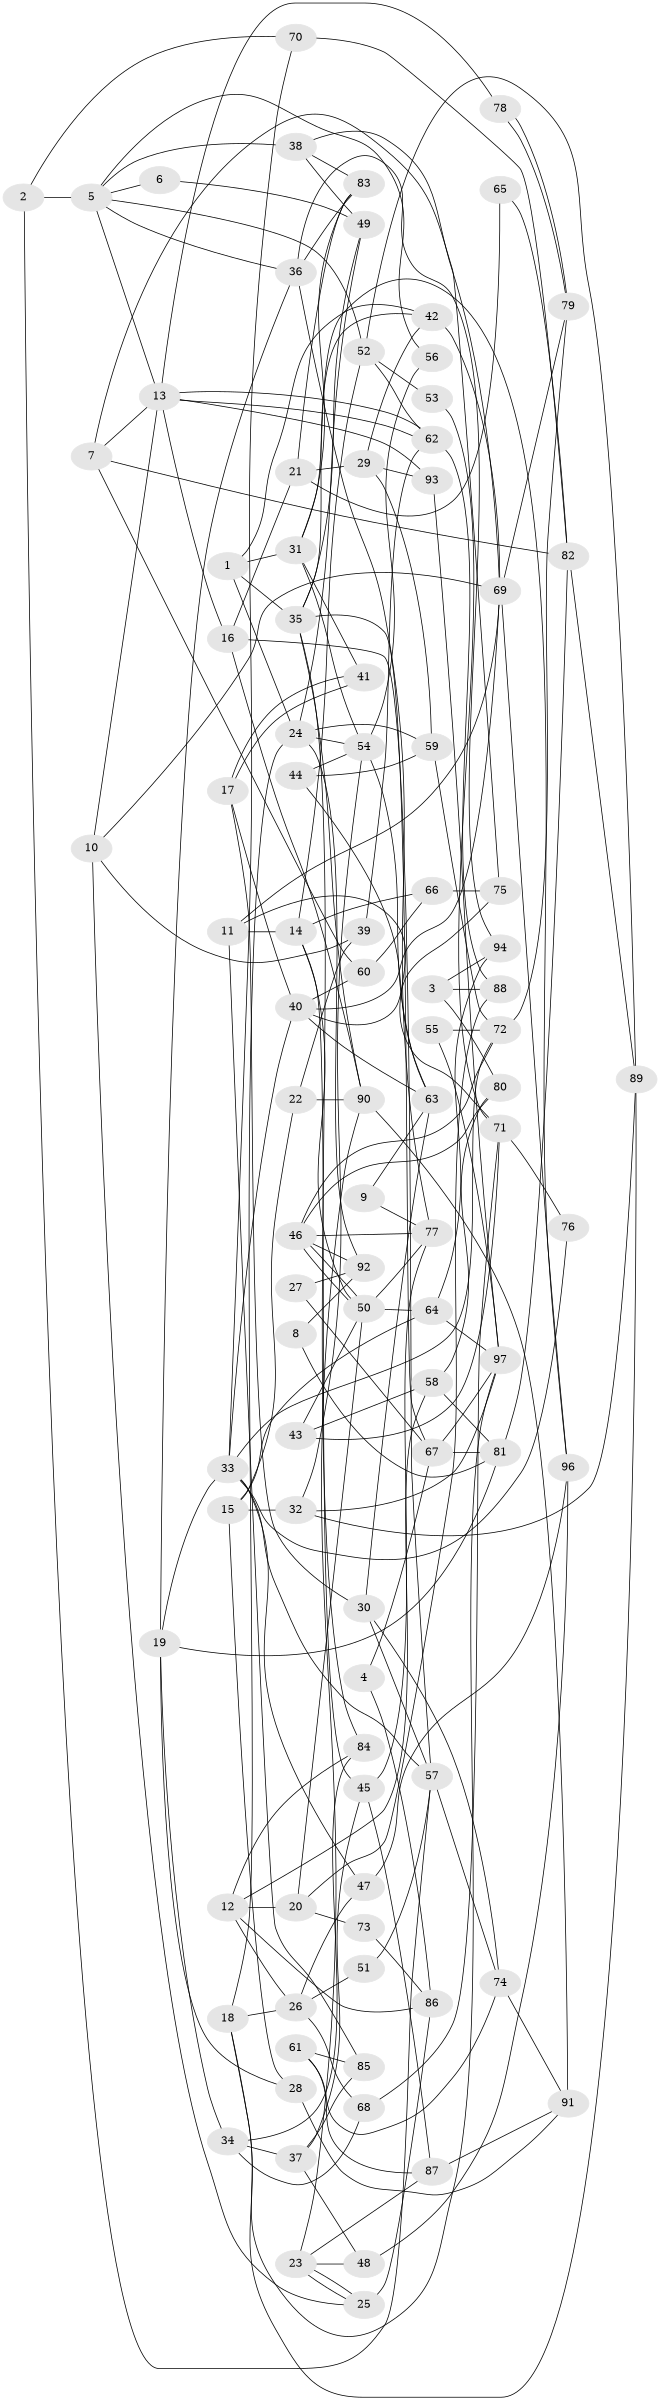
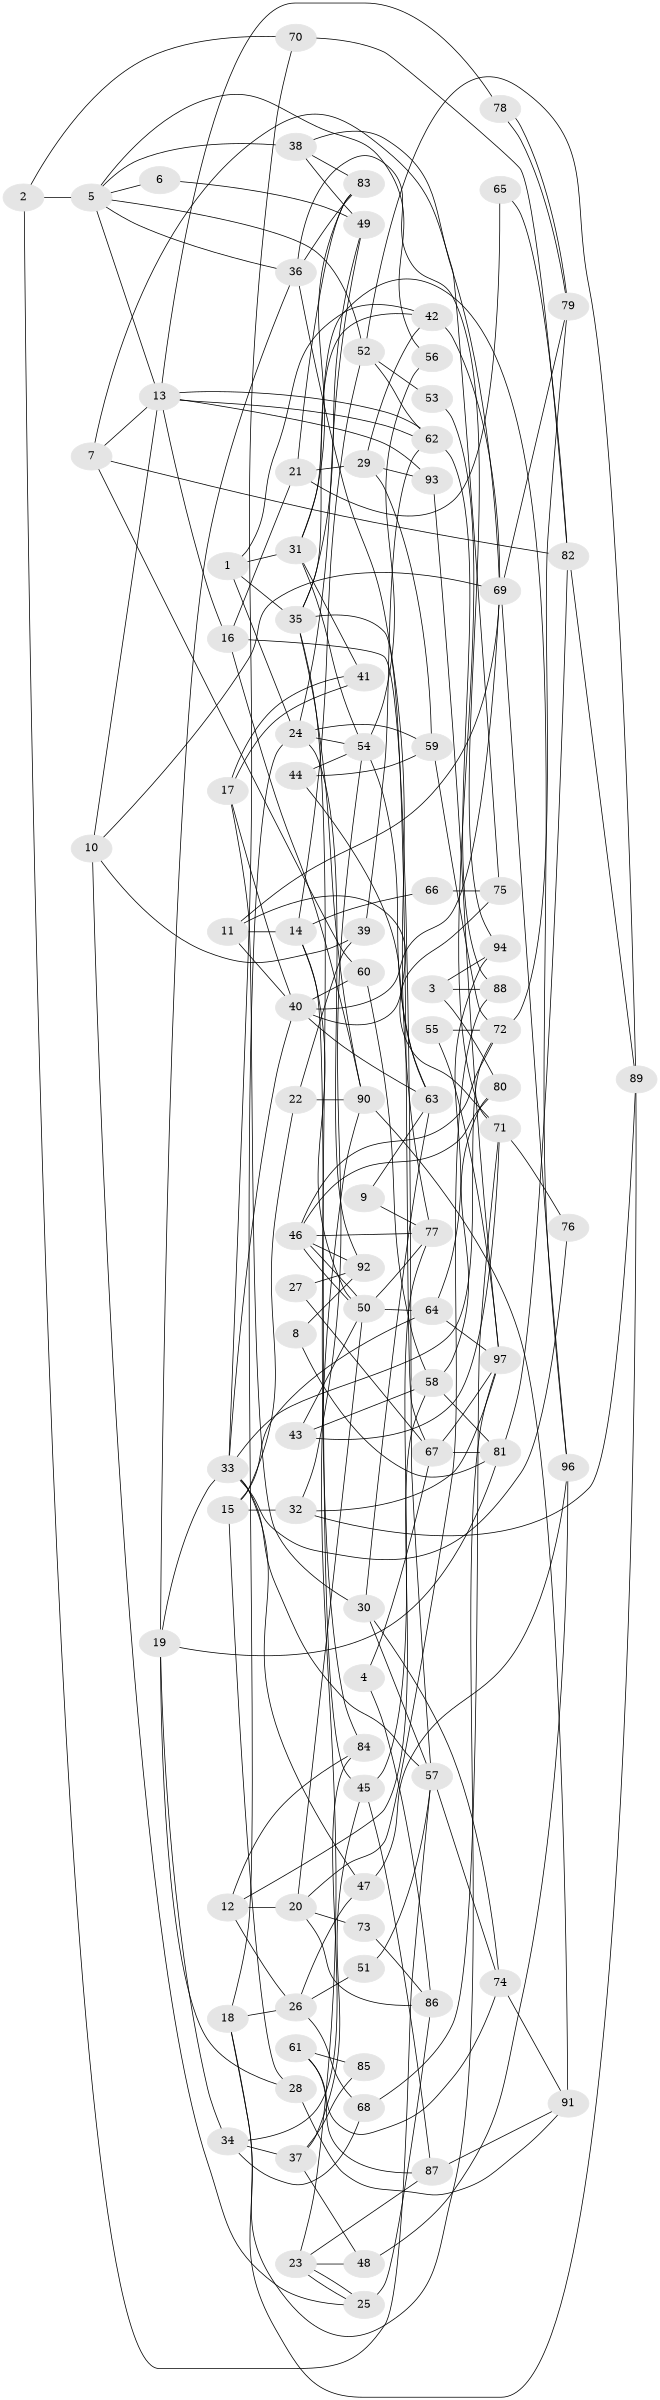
edge "66" -- "60": now "58" -- "60"
edge "11" -- "85": now "11" -- "40"
edge "12" -- "86": now "20" -- "86"
